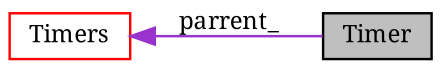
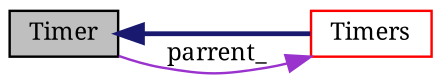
edge "Timers" -> "Timer": added
